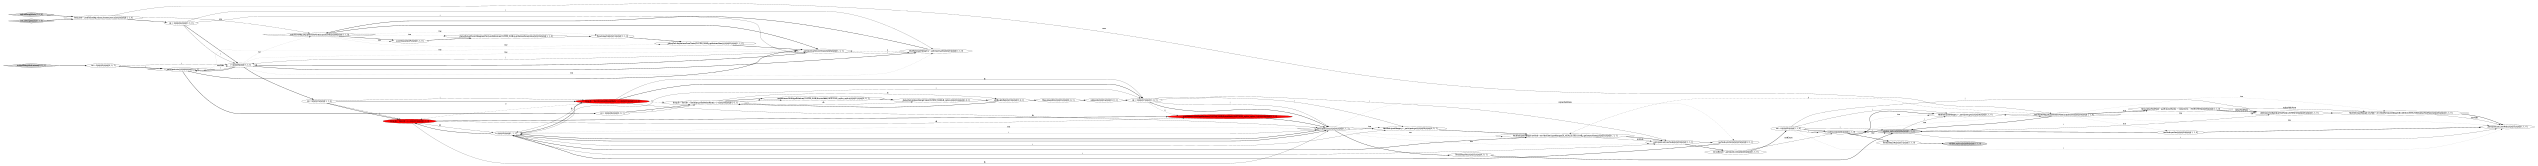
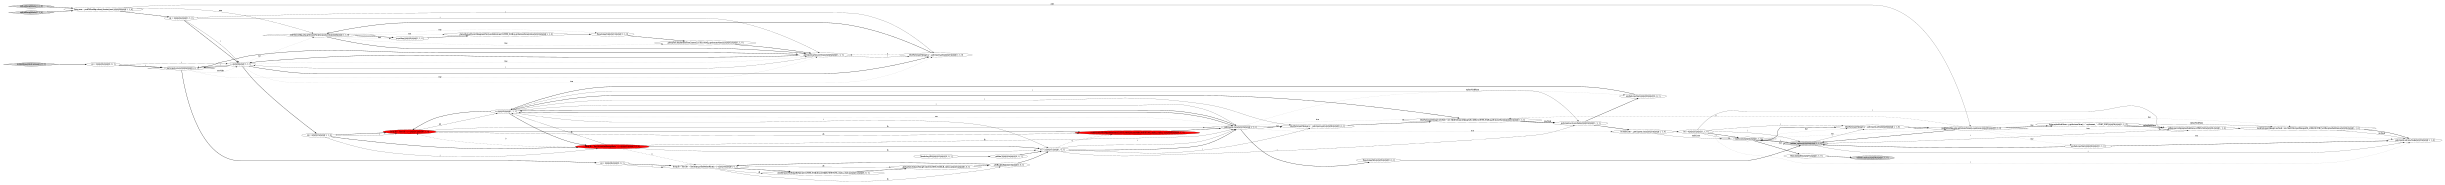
edge "_allDBs.add(db)@@@13@@@['0', '0', '1']" -> "Thread.sleep(300)@@@15@@@['0', '0', '1']": now "_allDBs.add(db)@@@13@@@['0', '0', '1']" -> "int i = 2@@@17@@@['1', '0', '1']"
edge "i < _participants.size()@@@18@@@['1', '1', '1']" -> "_participants.set(i,newNode)@@@22@@@['1', '1', '1']": now "i < _participants.size()@@@18@@@['1', '1', '1']" -> "int nodeCount = _participants.size()@@@24@@@['1', '1', '0']"
